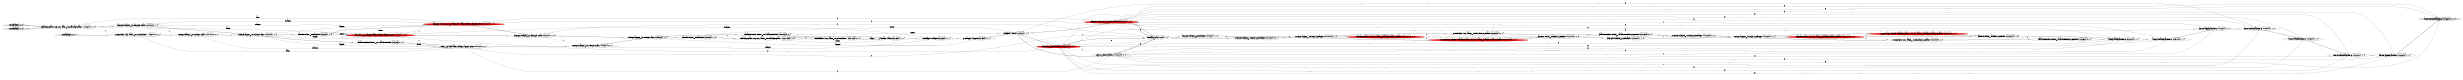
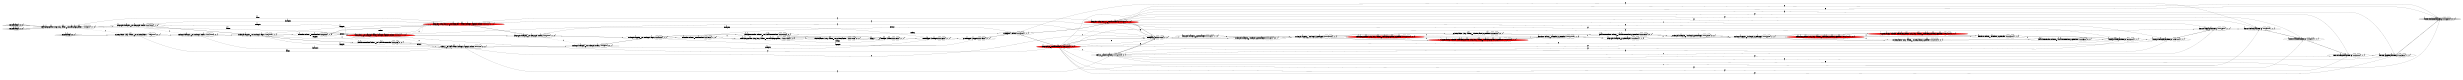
edge "p1.setRenderer(1,renderer2)@@@15@@@['1', '1', '1']" -> "XYPlot p2 = TestUtils.serialised(p1)@@@16@@@['0', '0', '1']": removed
